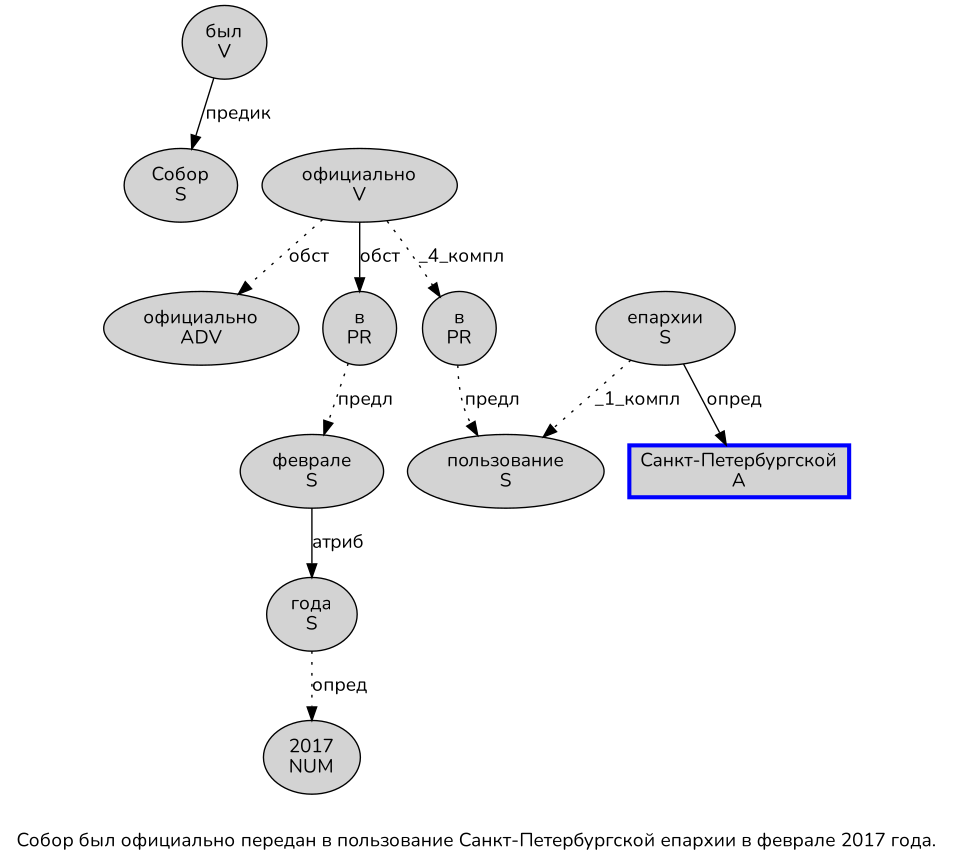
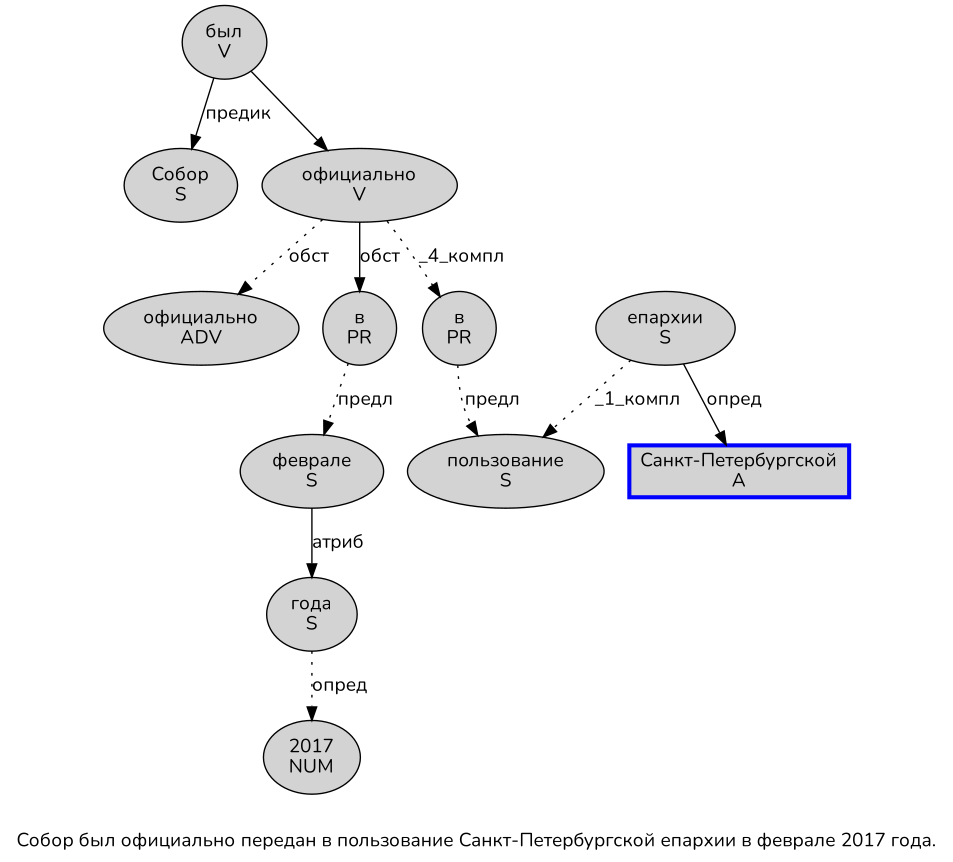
edge "был V" -> "официально V": added
